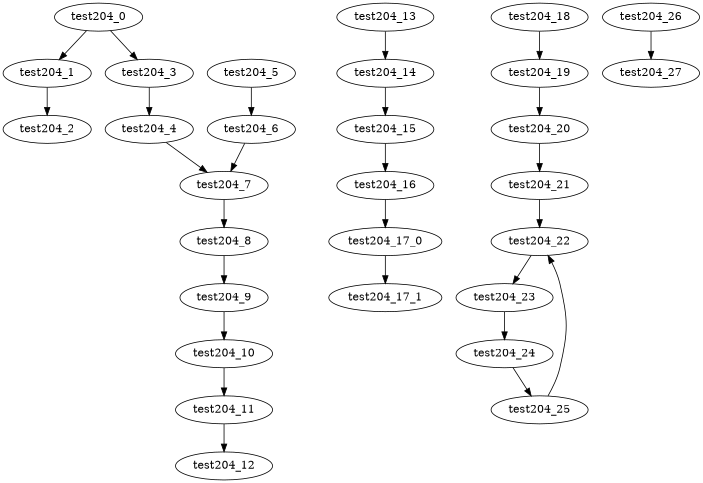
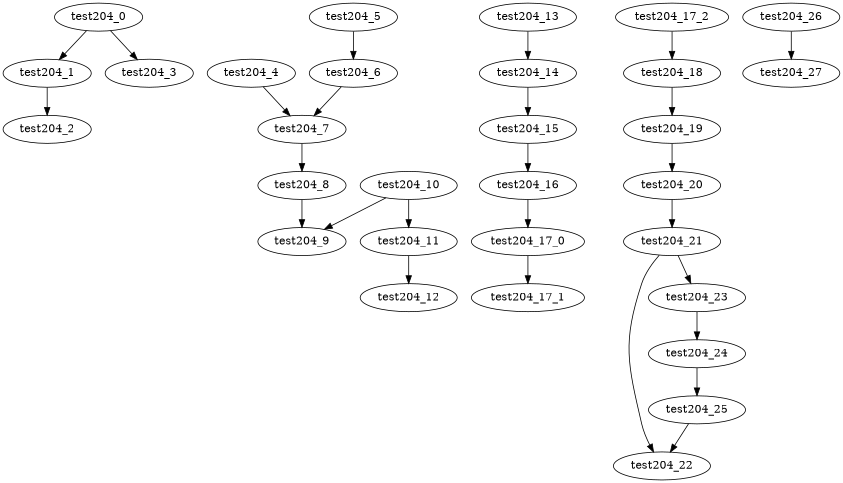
node "test204_17_2": added
edge "test204_3" -> "test204_4": removed
edge "test204_22" -> "test204_23": now "test204_21" -> "test204_23"
edge "test204_9" -> "test204_10": reversed
